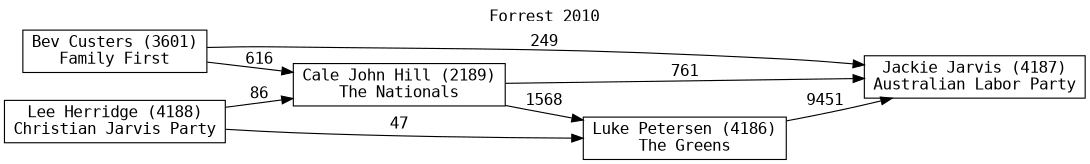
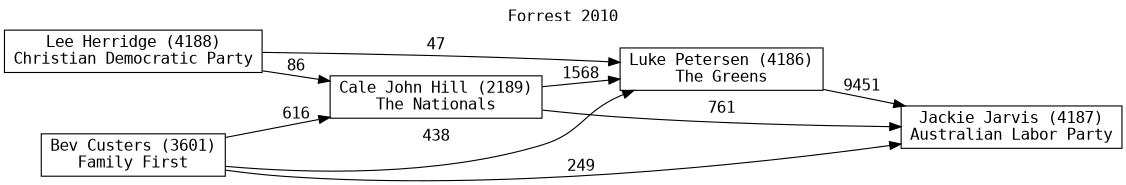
node "Lee Herridge (4188) Christian Jarvis Party": label "Lee Herridge (4188) Christian Jarvis Party" -> "Lee Herridge (4188) Christian Democratic Party"
edge "Bev Custers (3601) Family First" -> "Luke Petersen (4186) The Greens": added, label "438"
